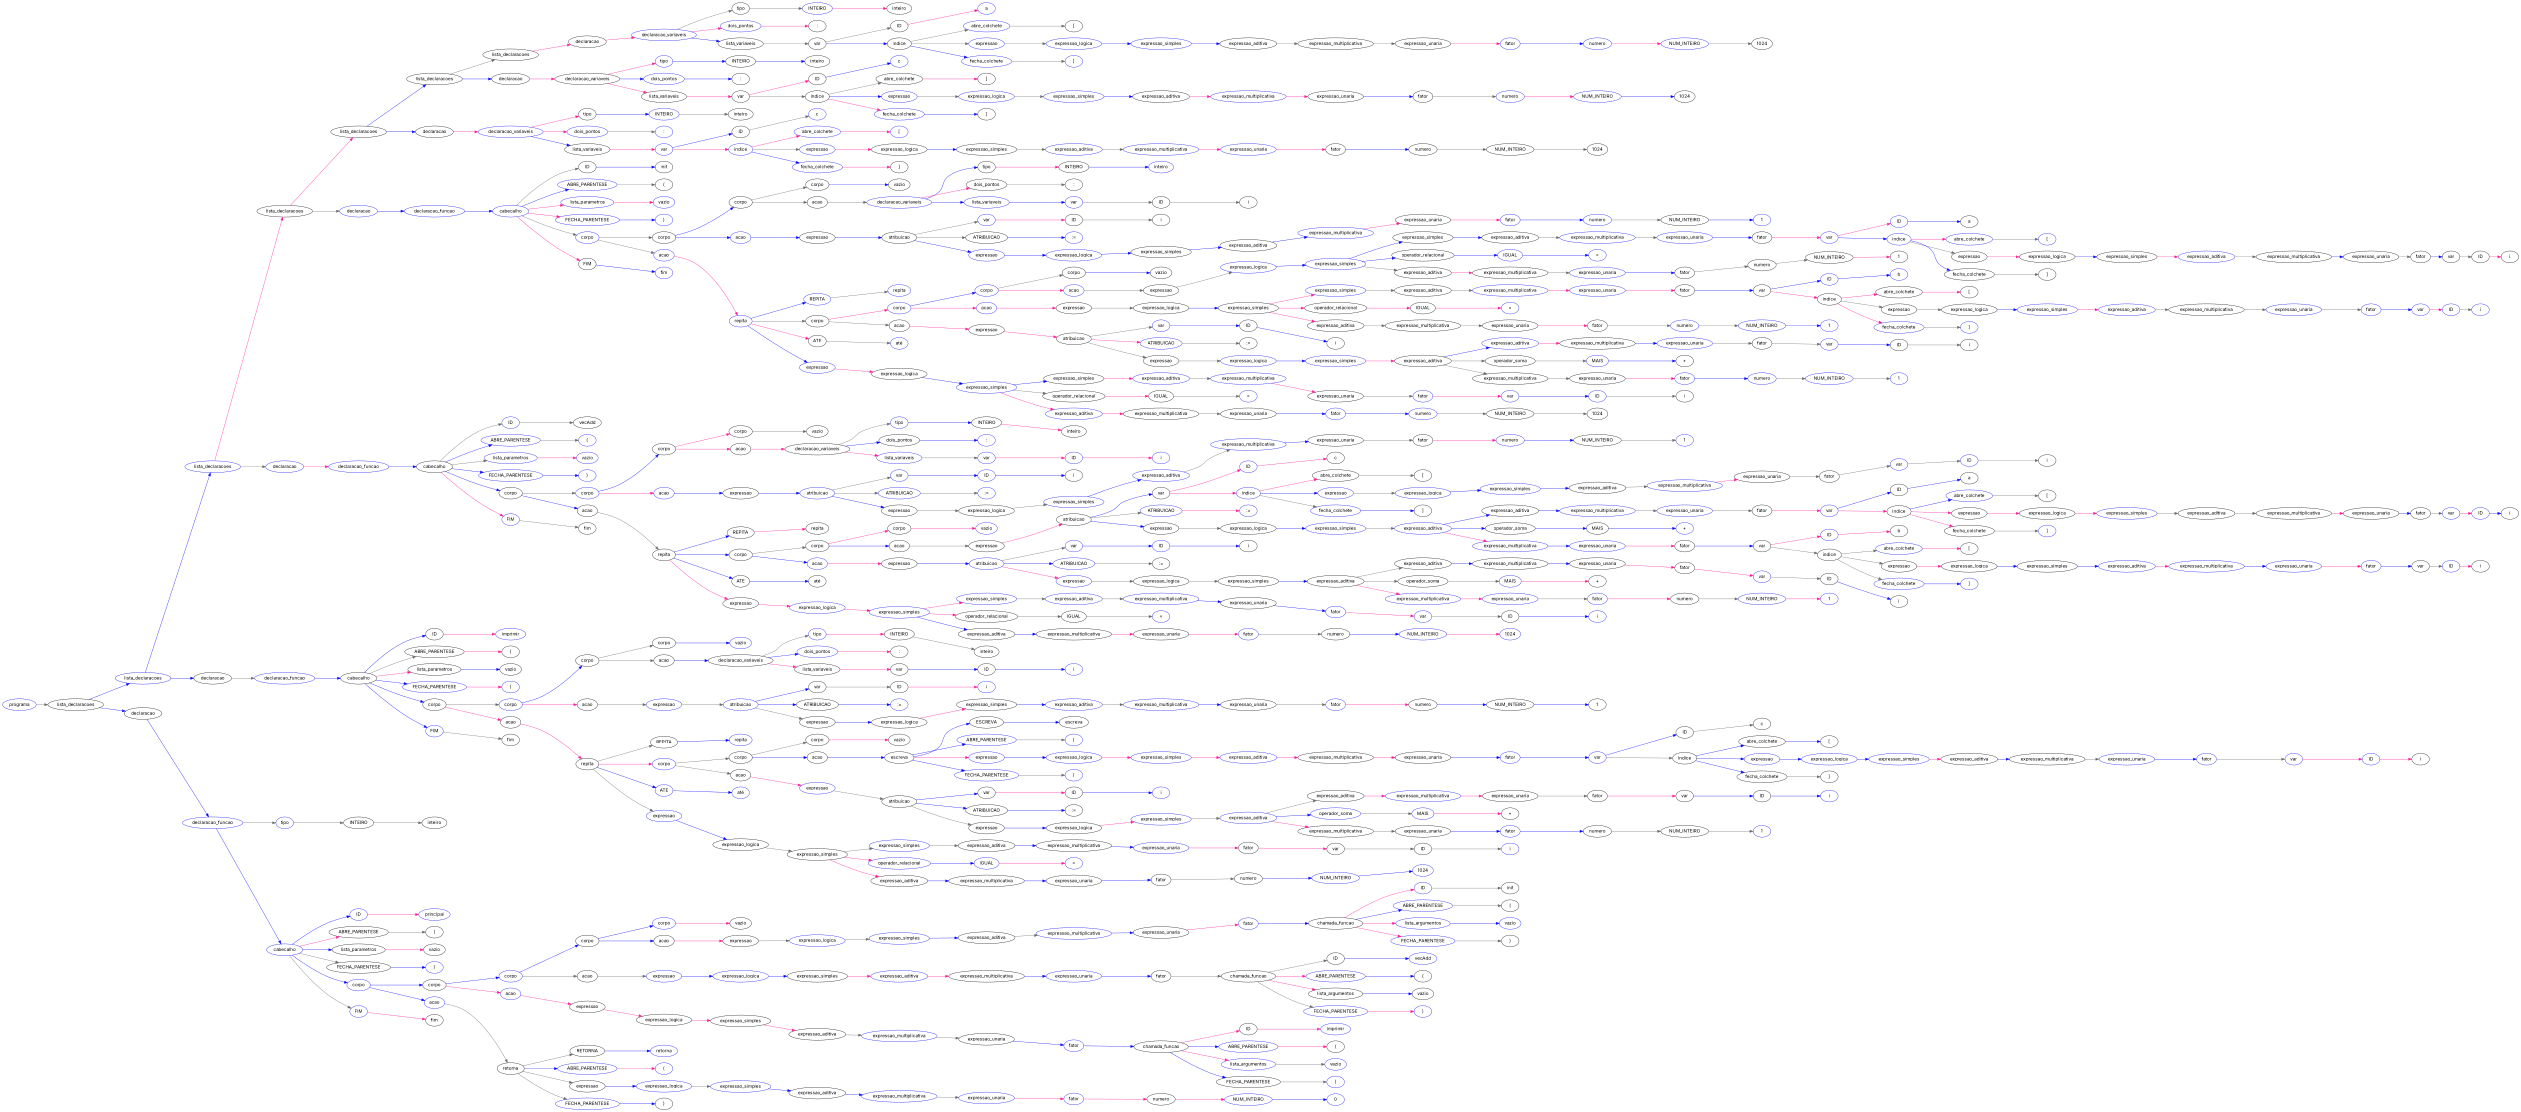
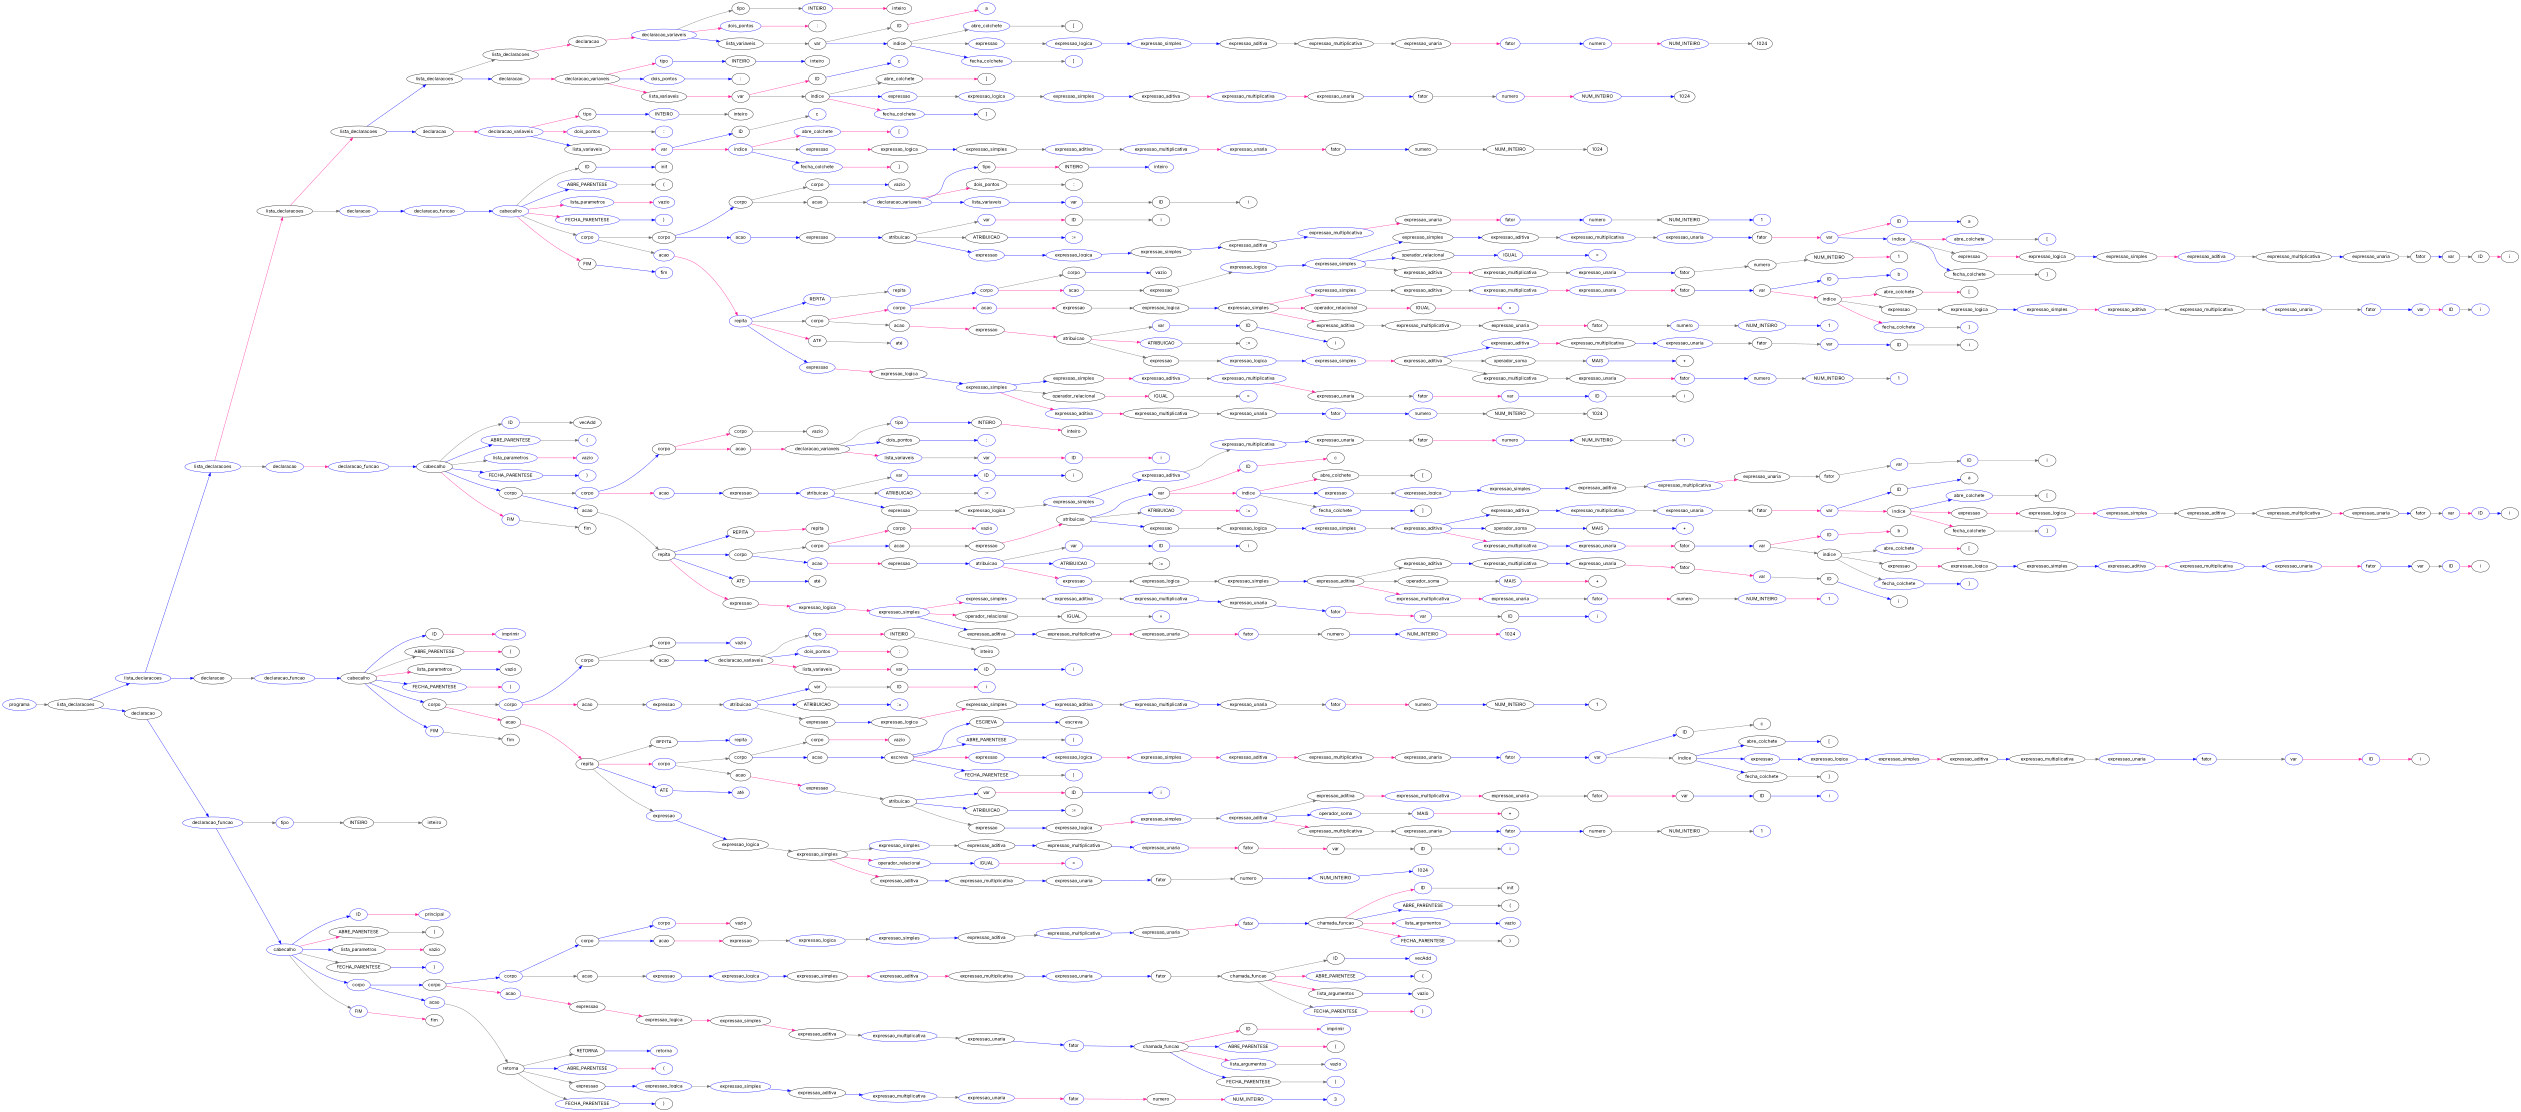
node "0": label "0" -> "3"
